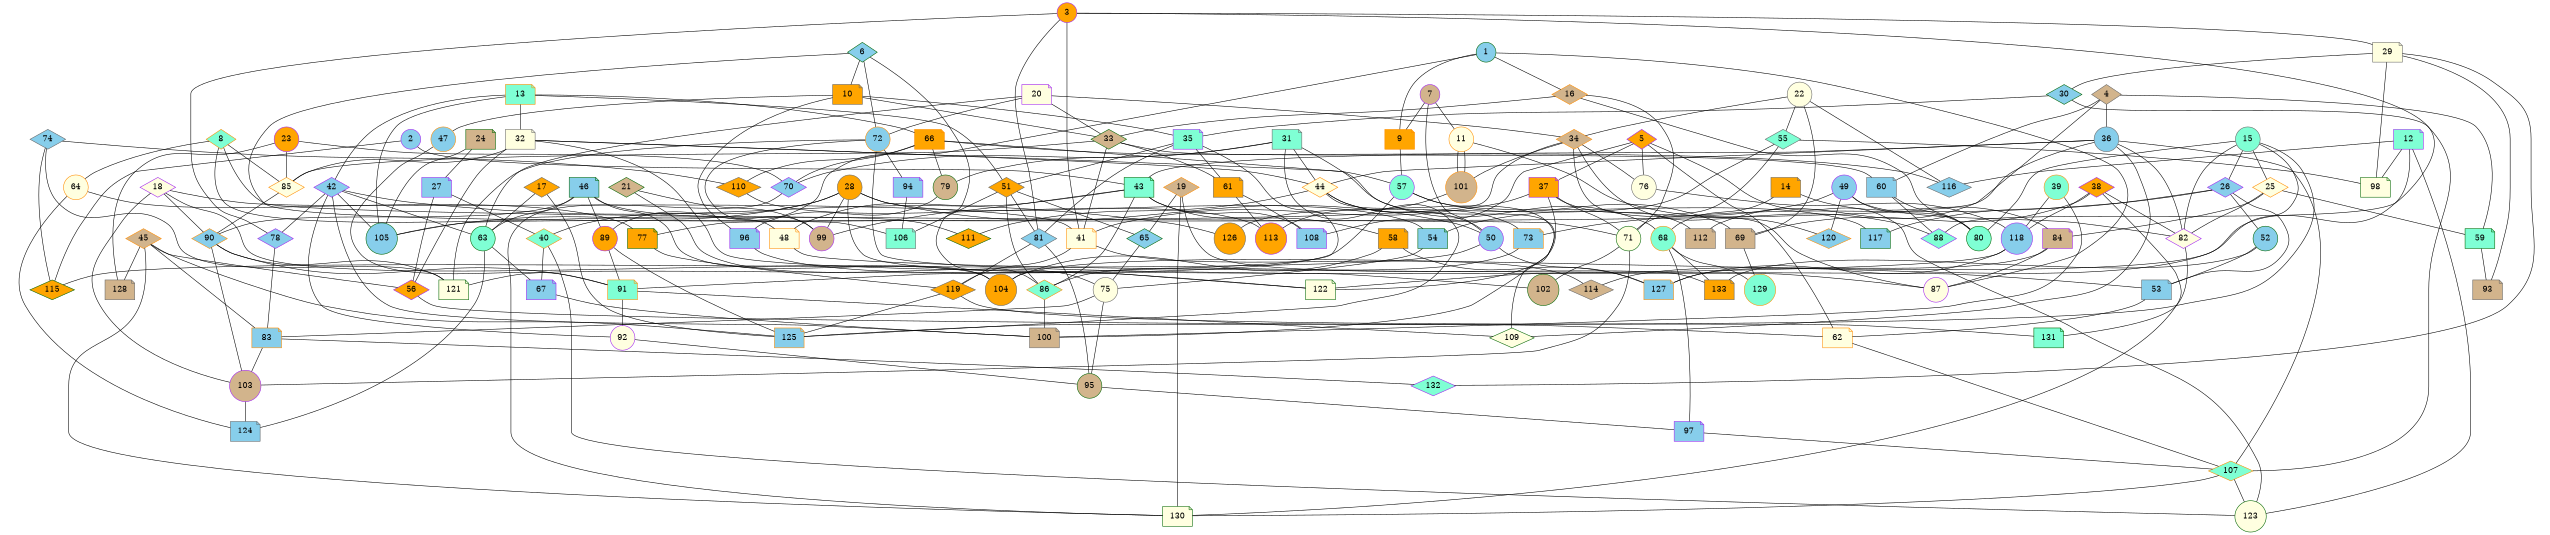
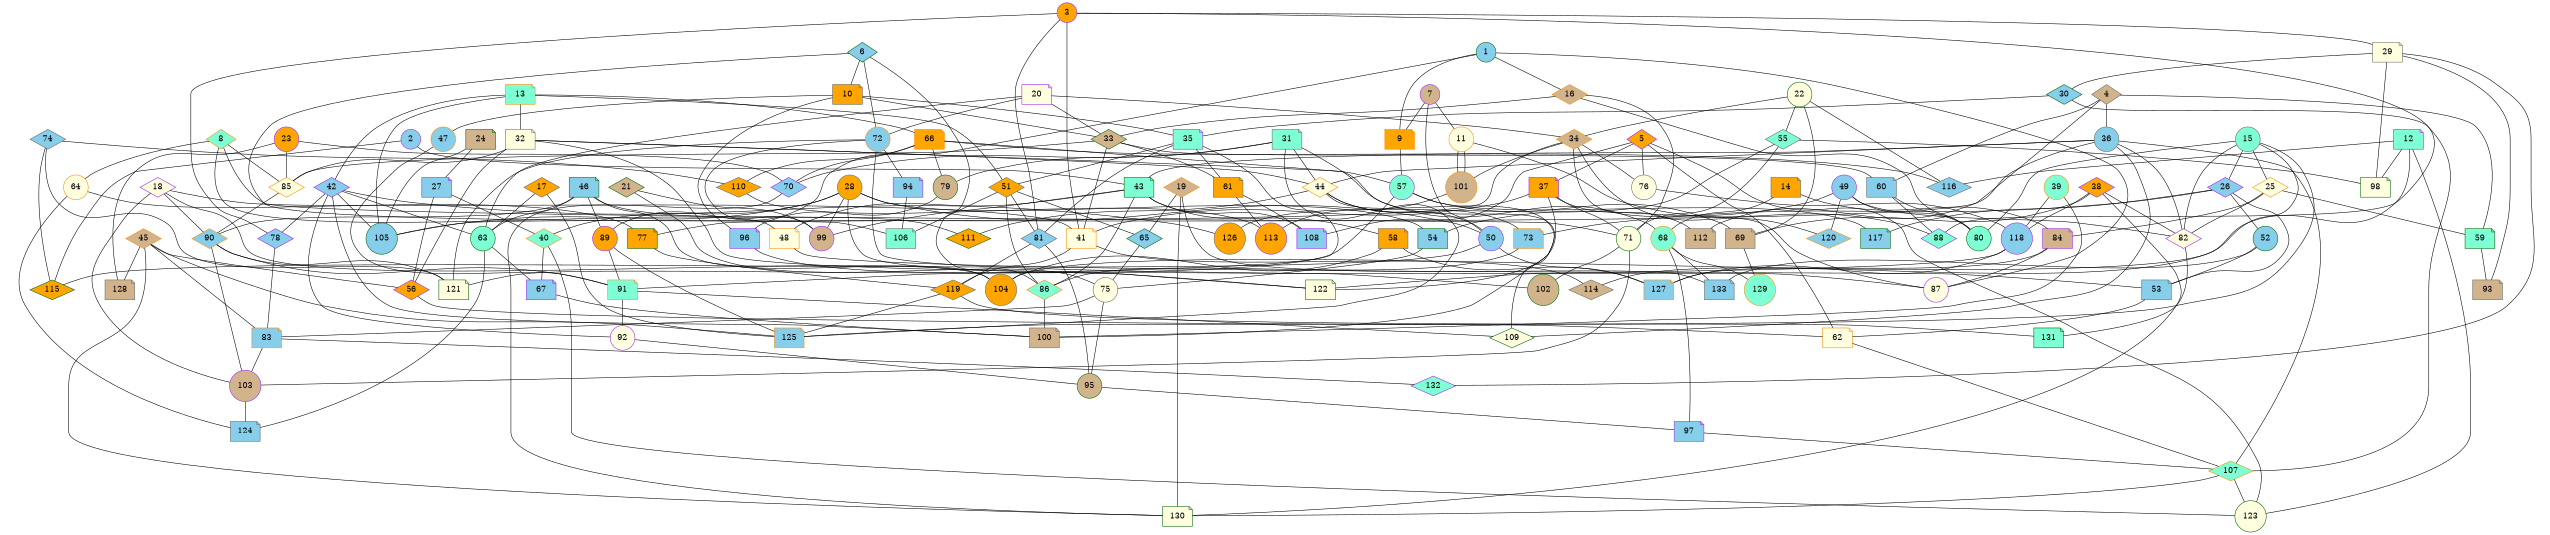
node "22": color gray40 -> darkgreen
node "133": fillcolor orange -> skyblue
